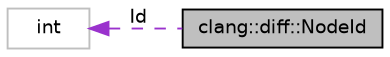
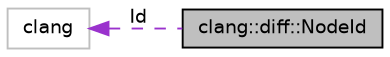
node "int": label "int" -> "clang"
